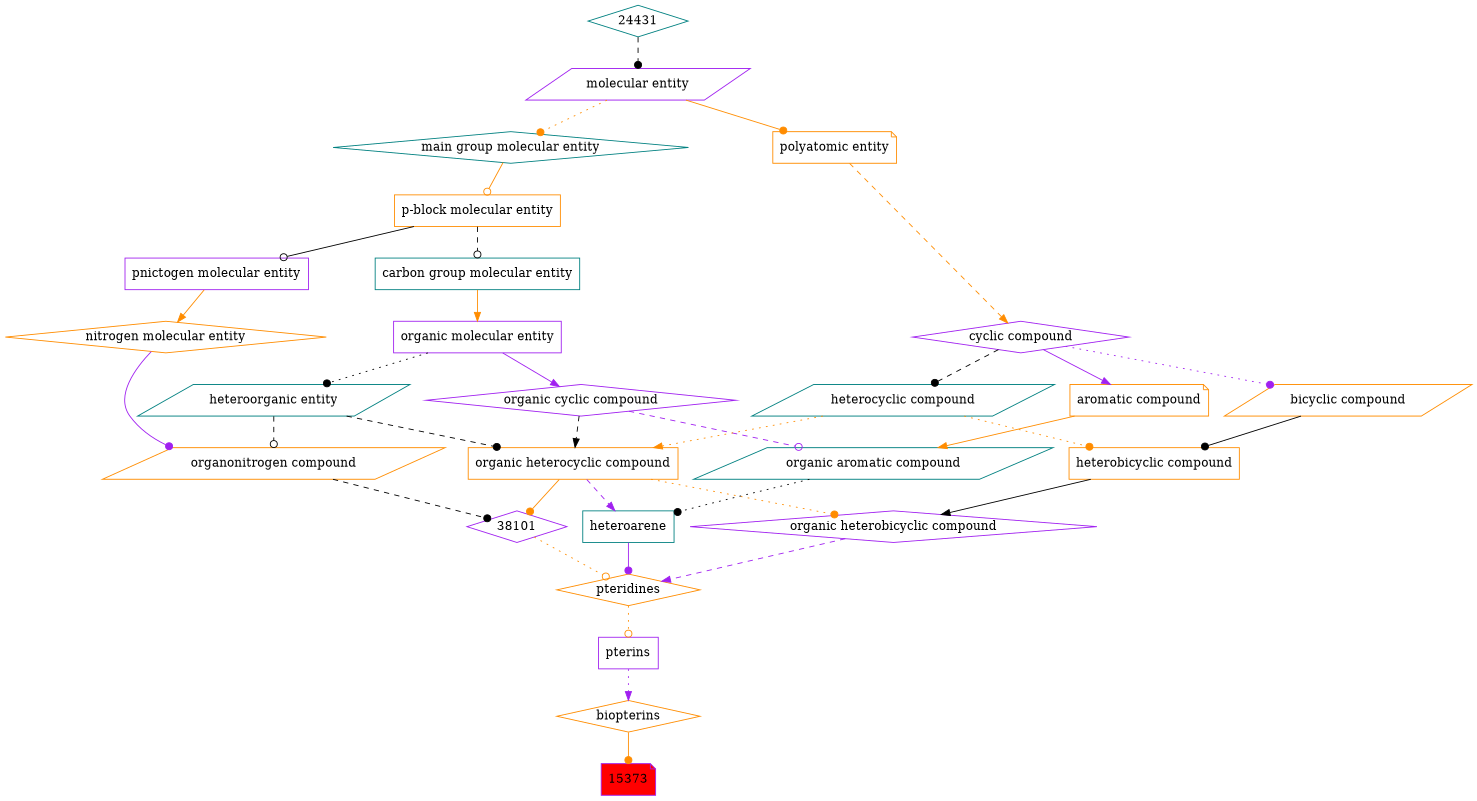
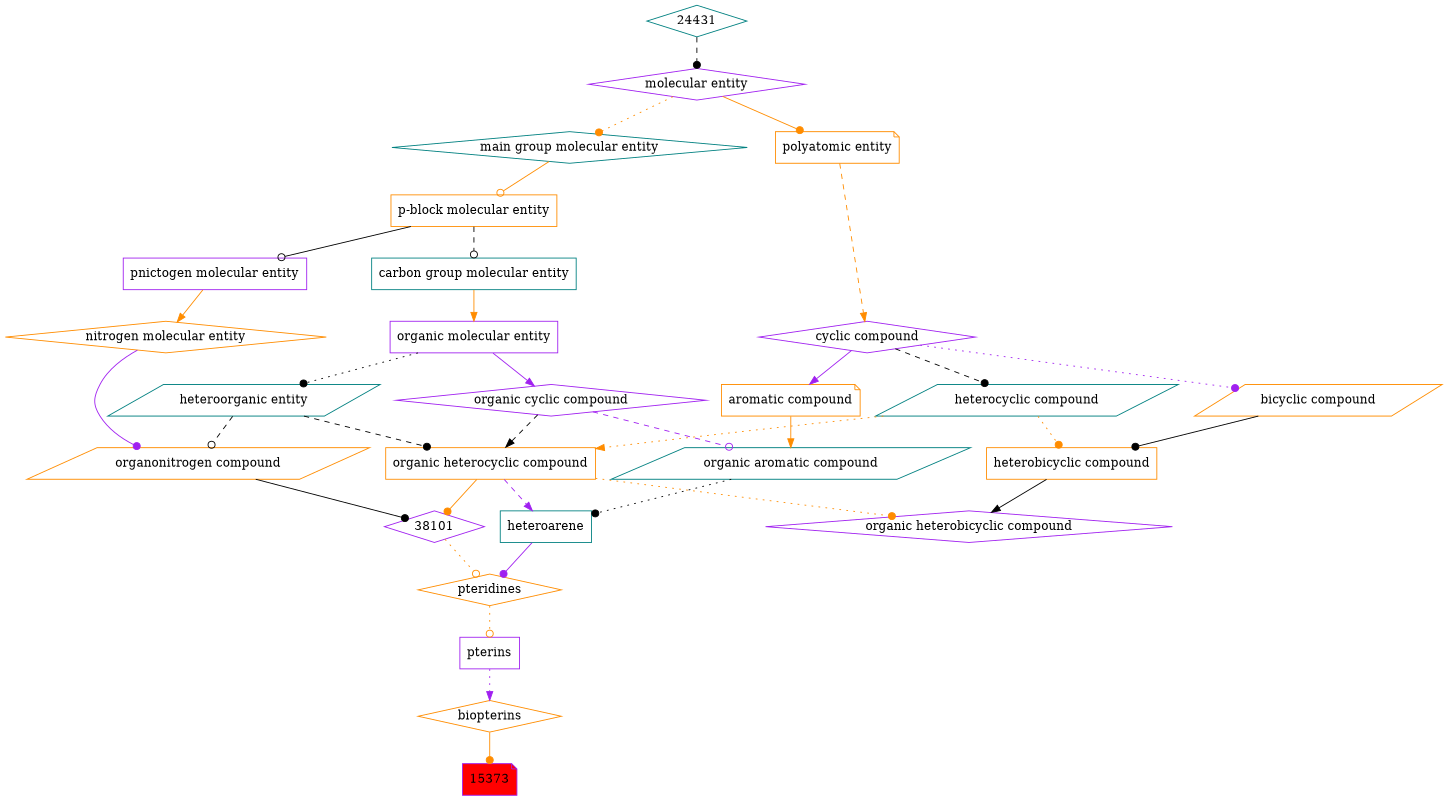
node "molecular entity": shape parallelogram -> diamond
edge "organonitrogen compound" -> "38101": style dashed -> solid
edge "organic heterobicyclic compound" -> "pteridines": removed
